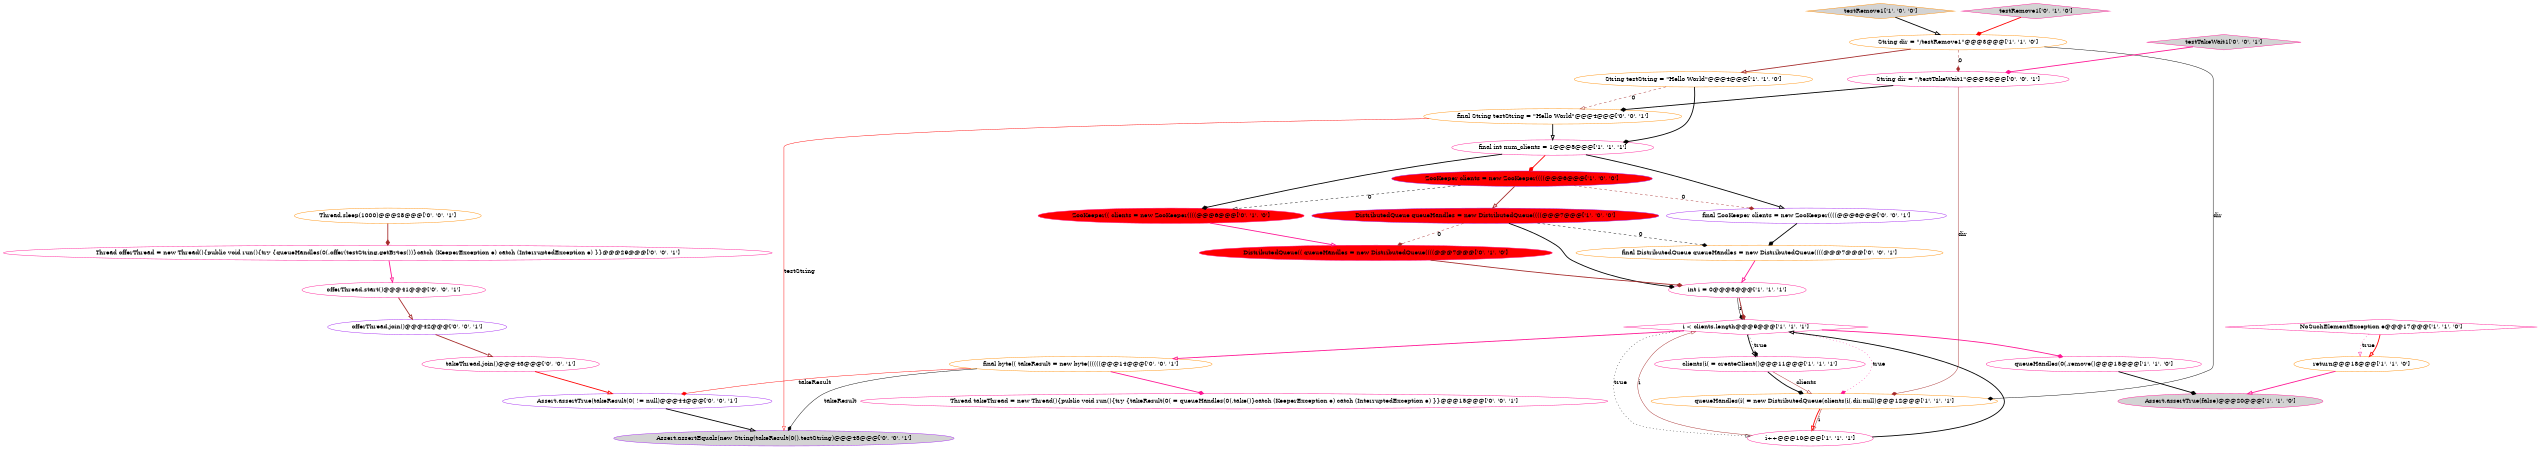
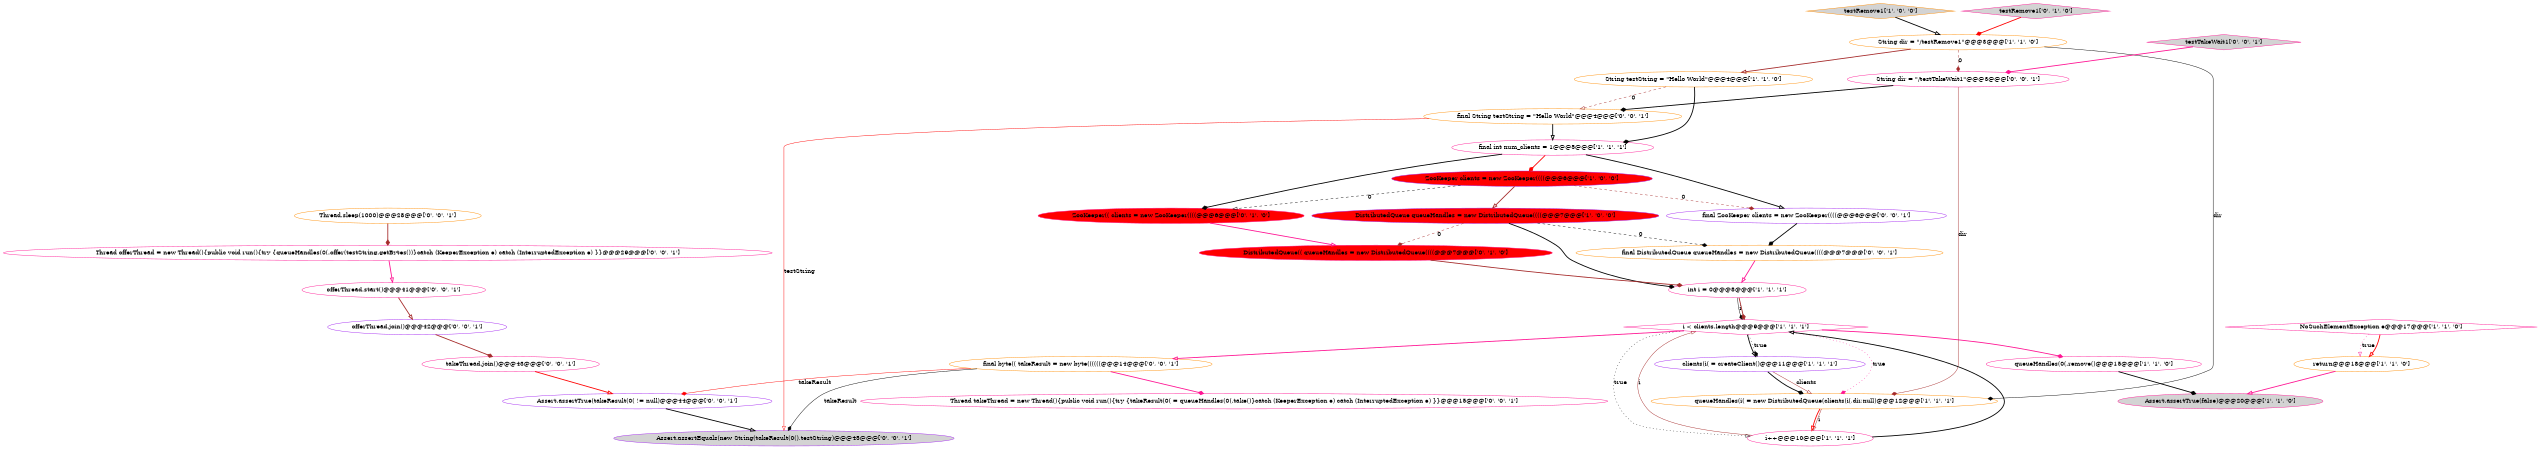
edge "offerThread.join()@@@42@@@['0', '0', '1']" -> "takeThread.join()@@@43@@@['0', '0', '1']": arrowhead onormal -> diamond
node "clients(i( = createClient()@@@11@@@['1', '1', '1']": color deeppink -> purple
